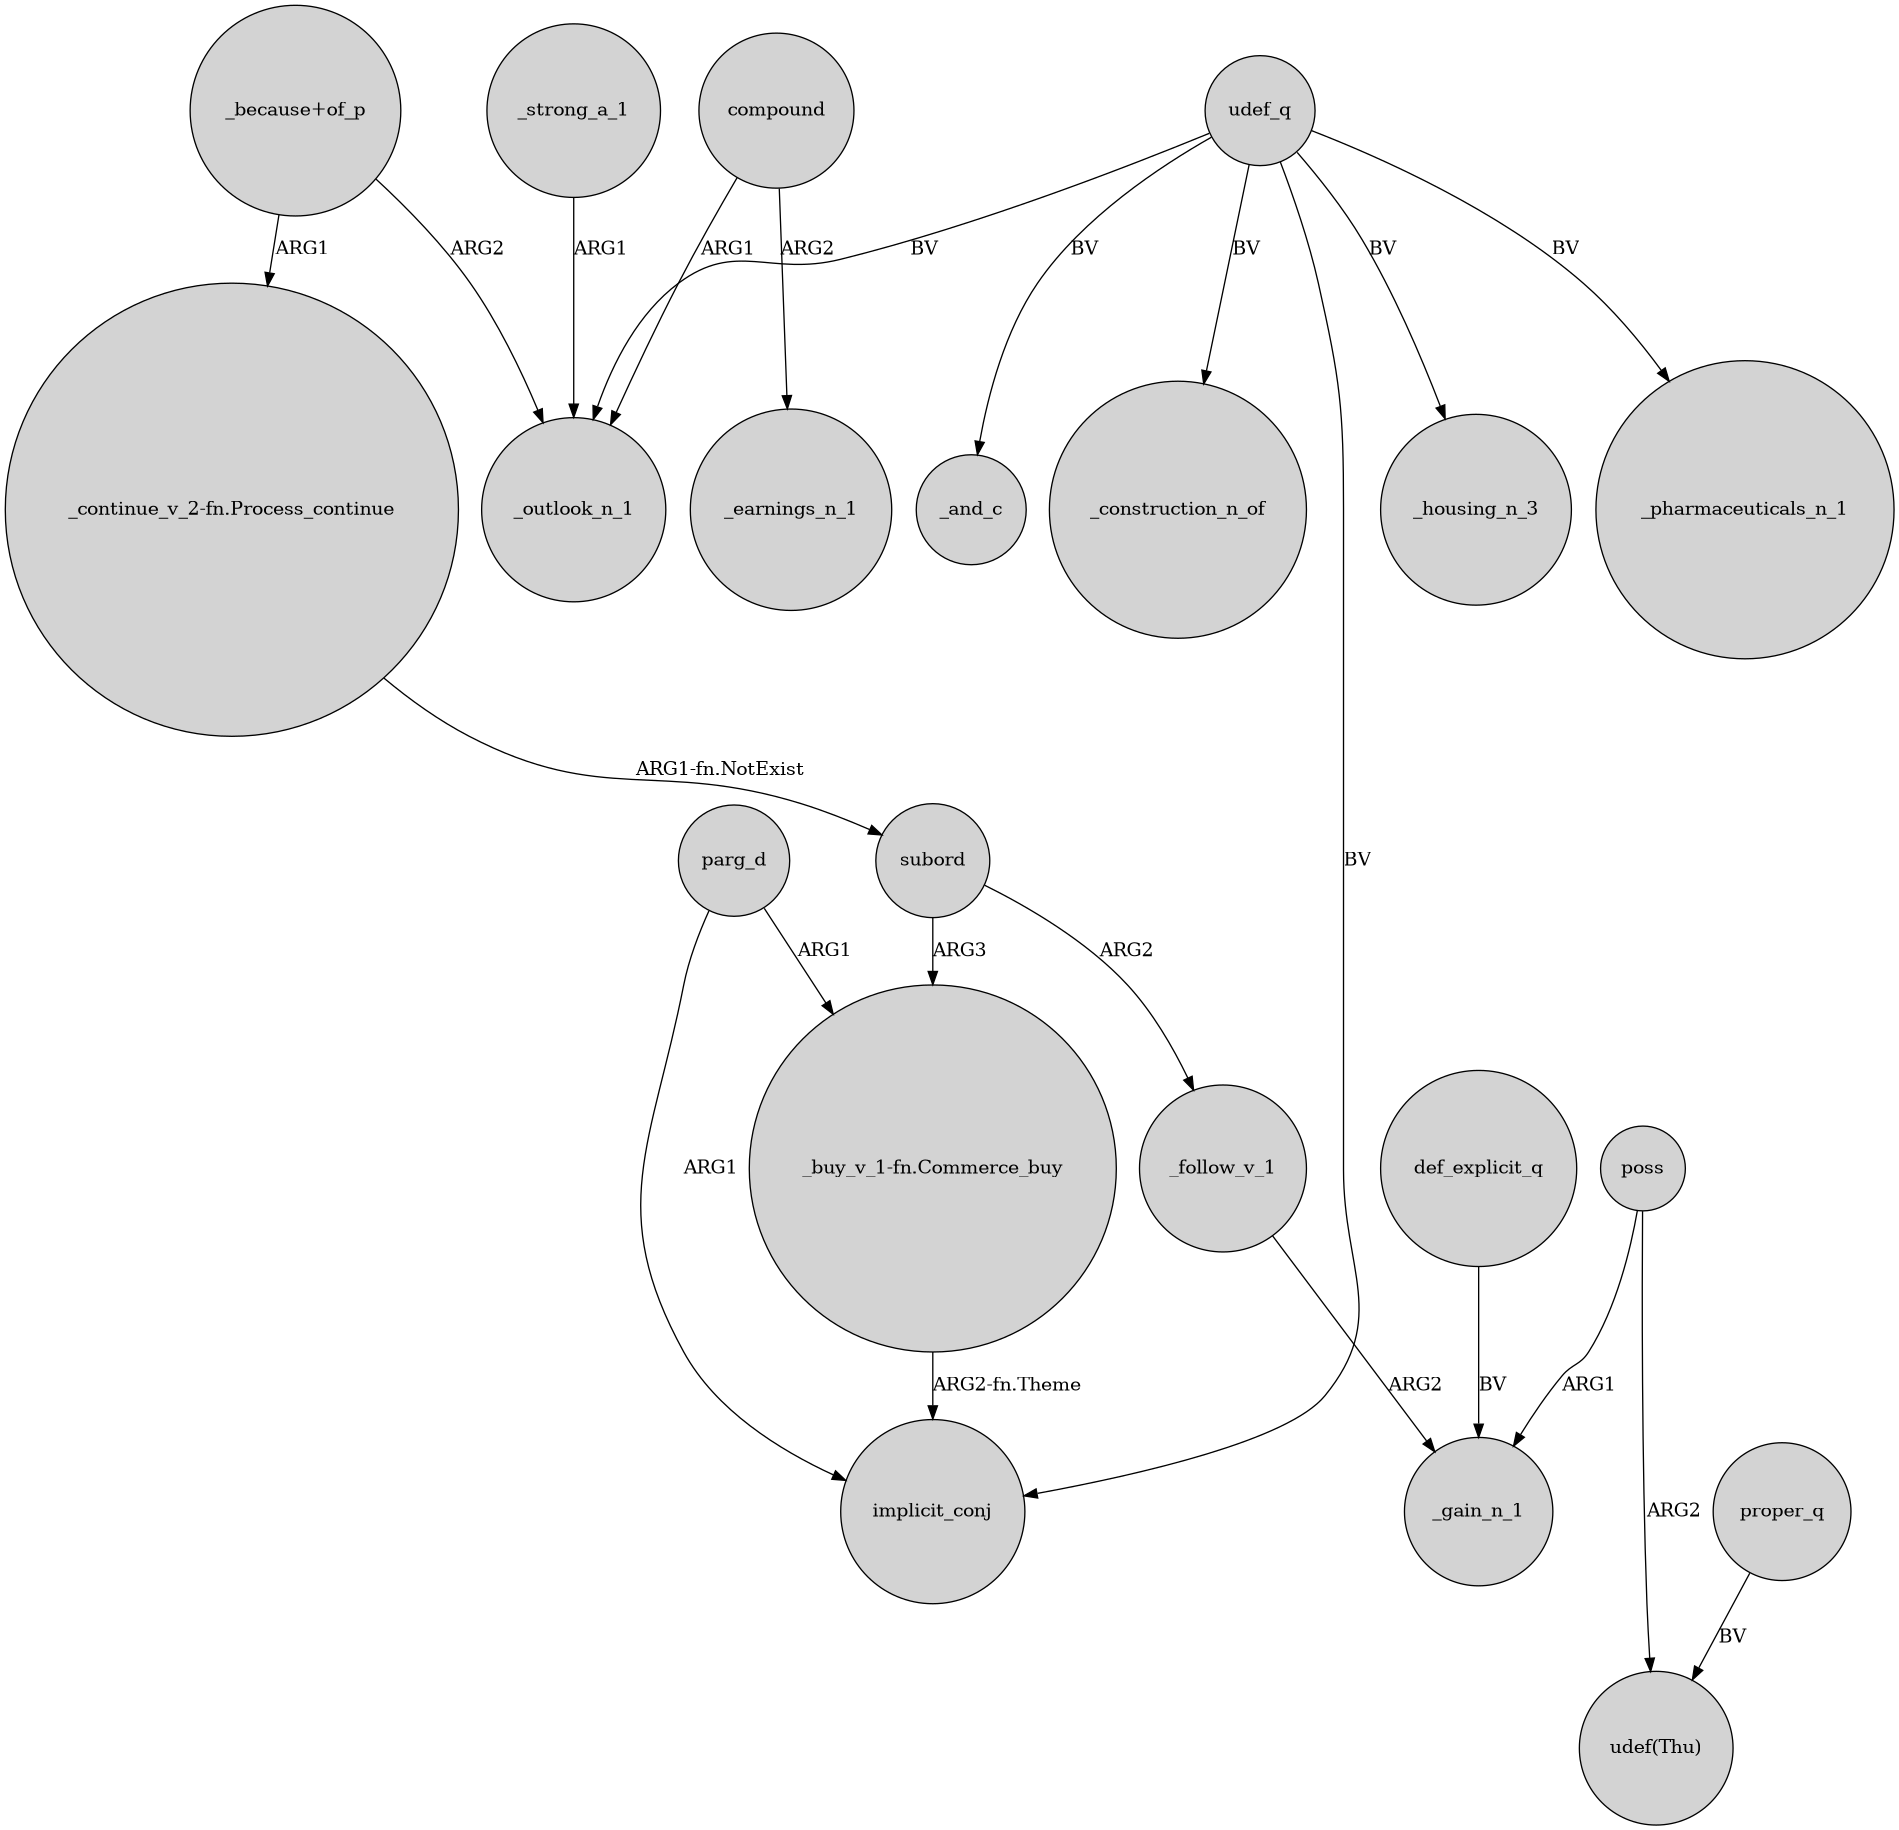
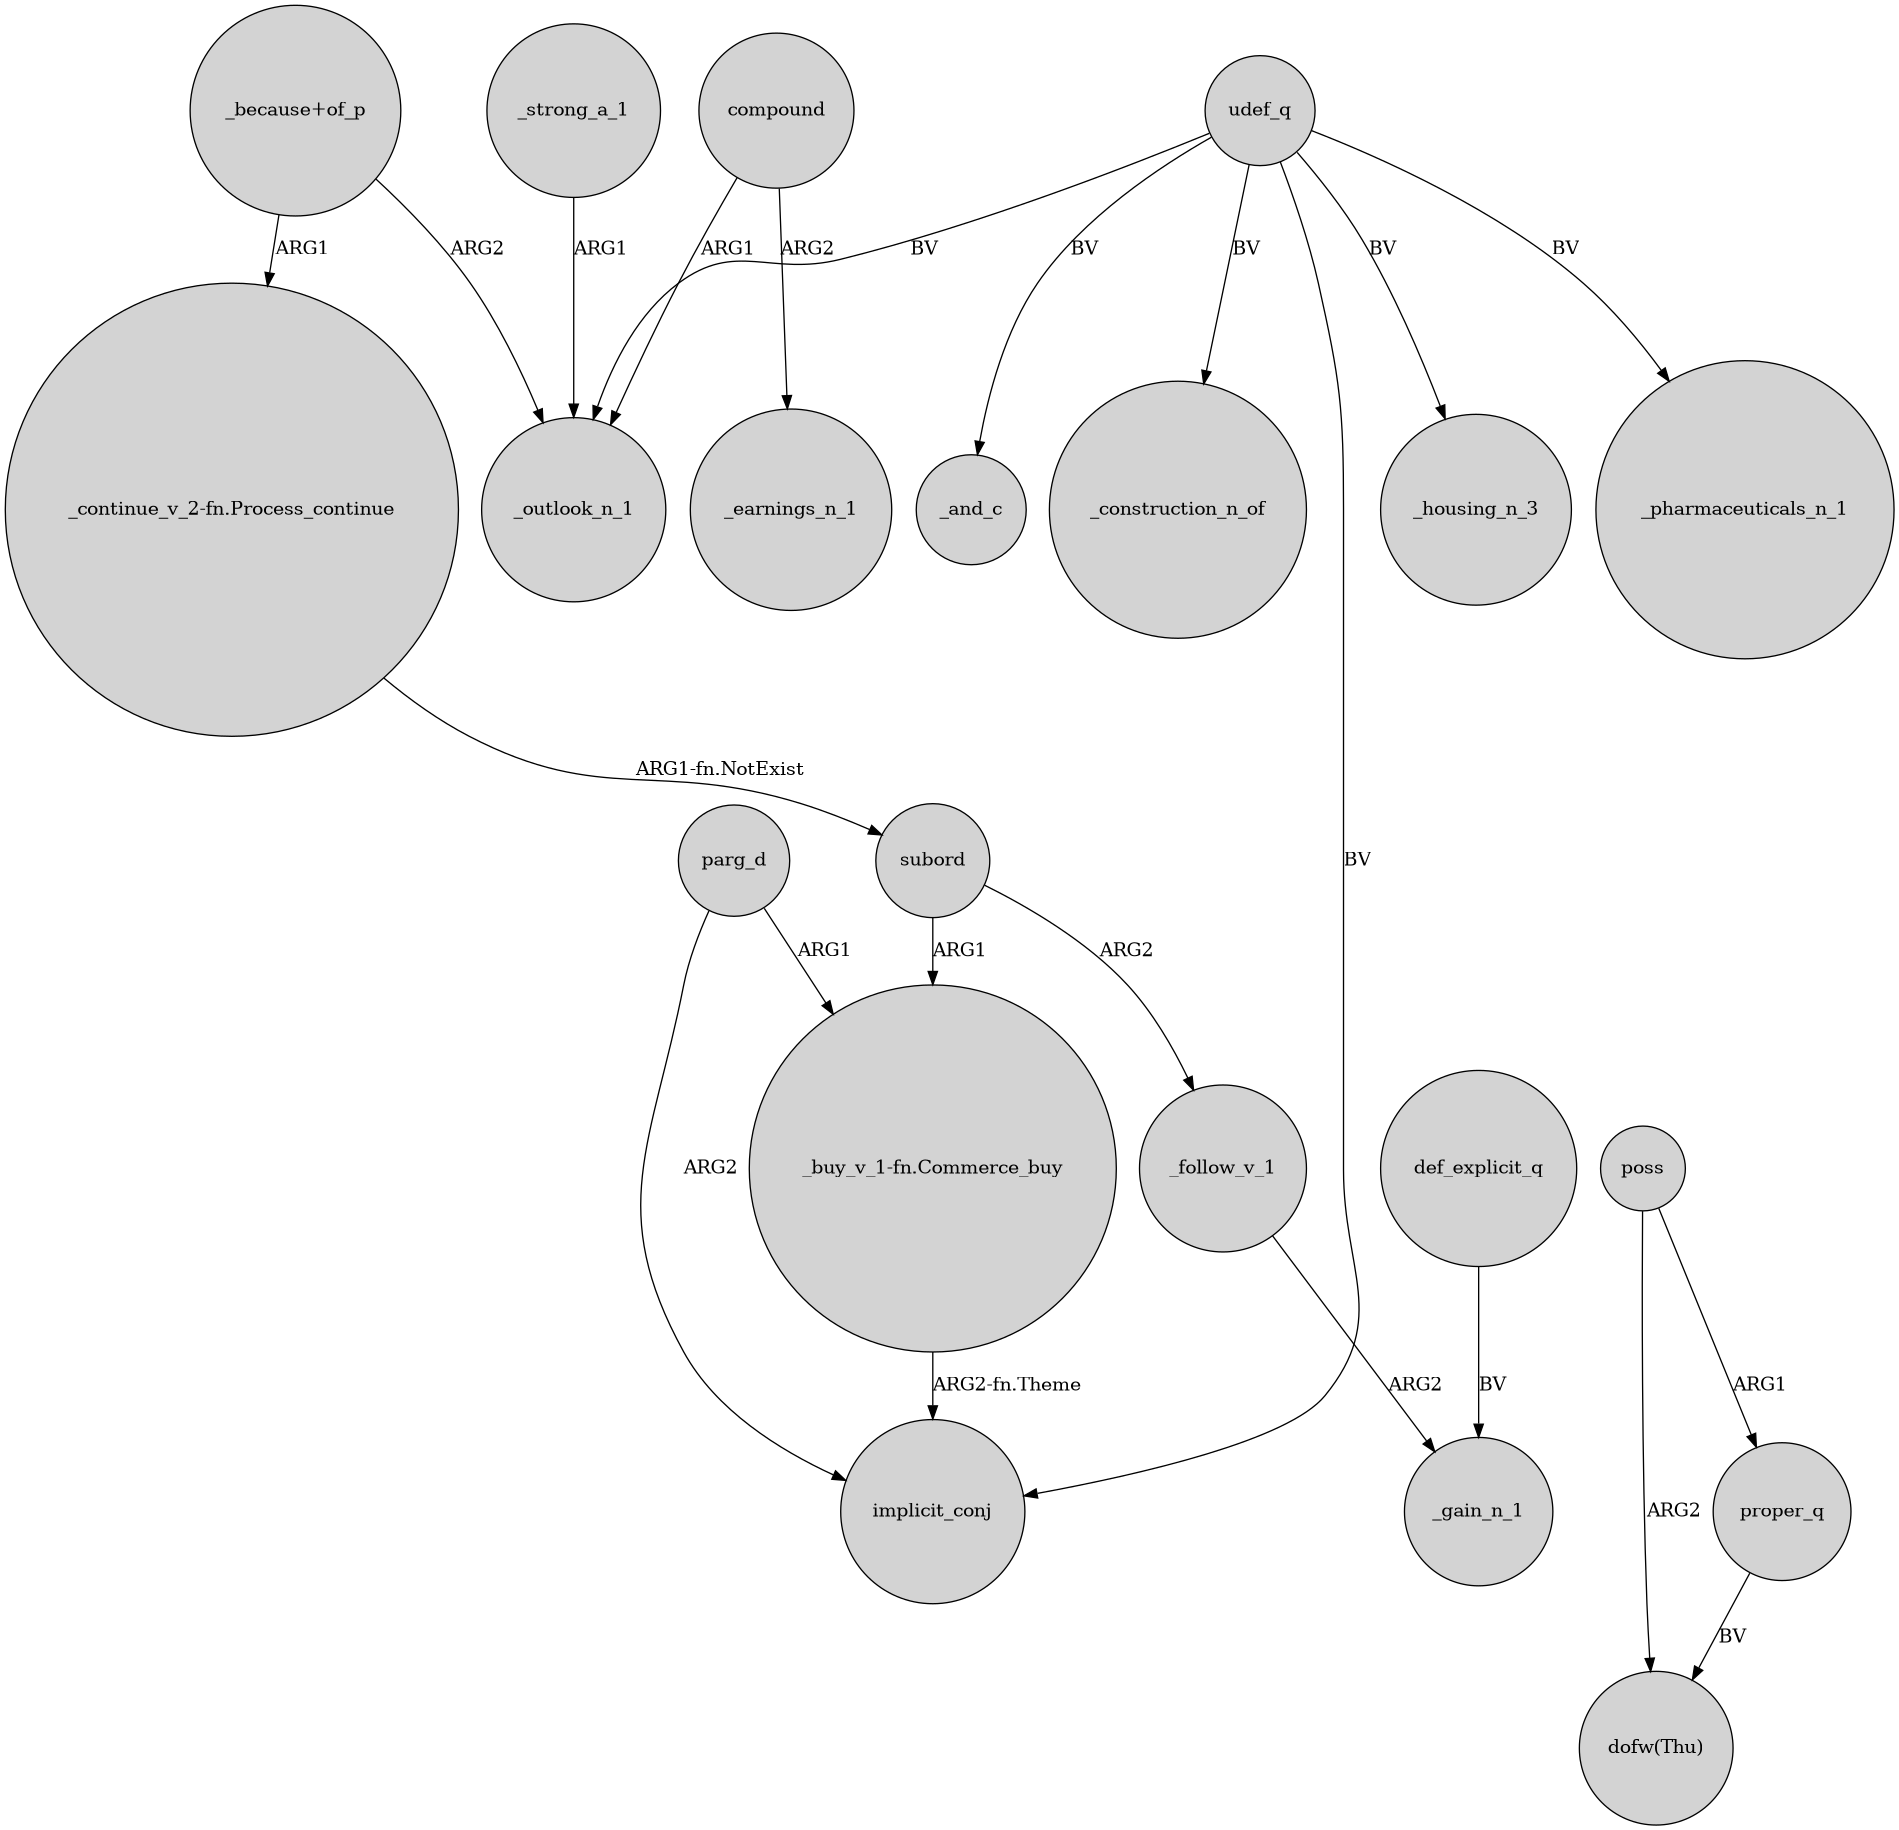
edge "subord" -> "_buy_v_1-fn.Commerce_buy": label "ARG3" -> "ARG1"
edge "parg_d" -> "implicit_conj": label "ARG1" -> "ARG2"
edge "poss" -> "_gain_n_1": now "poss" -> "proper_q"
node "udef(Thu)": label "udef(Thu)" -> "dofw(Thu)"
